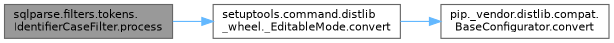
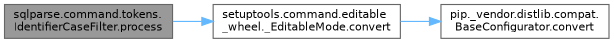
node "sqlparse.filters.tokens. IdentifierCaseFilter.process": label "sqlparse.filters.tokens. IdentifierCaseFilter.process" -> "sqlparse.command.tokens. IdentifierCaseFilter.process"
node "setuptools.command.distlib _wheel._EditableMode.convert": label "setuptools.command.distlib _wheel._EditableMode.convert" -> "setuptools.command.editable _wheel._EditableMode.convert"
